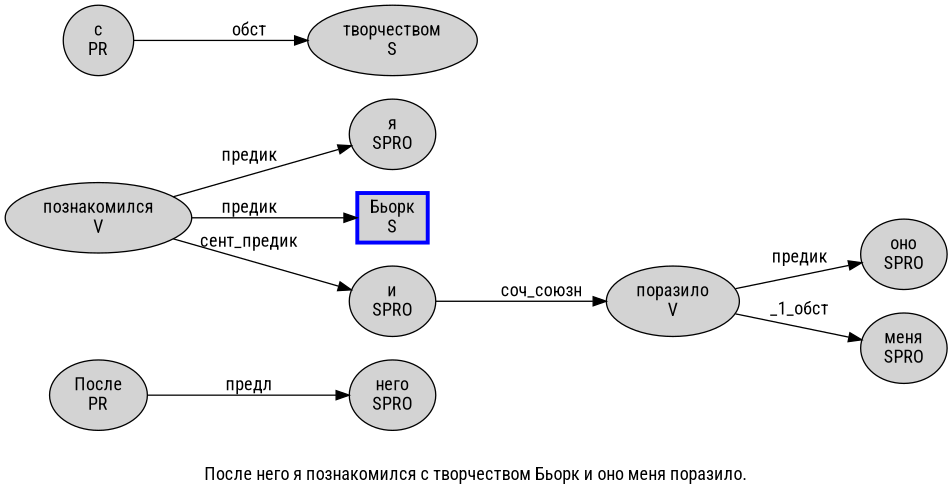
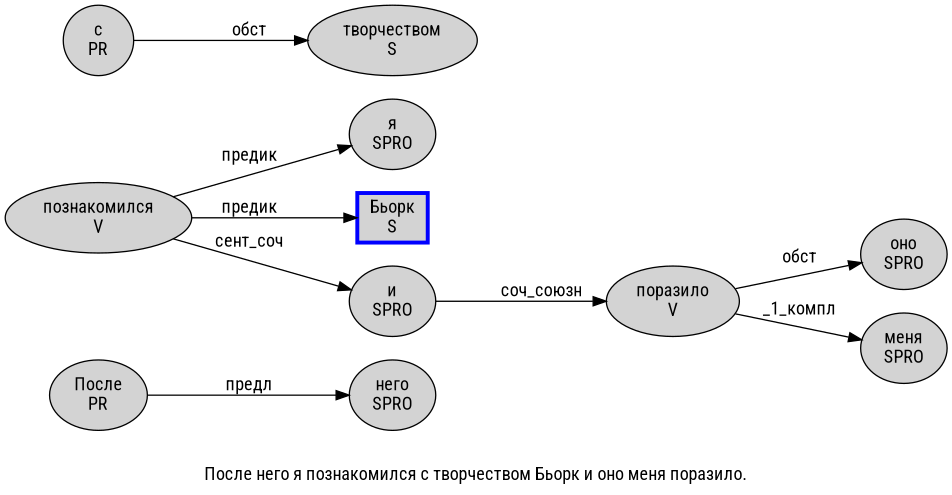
edge "познакомился V" -> "и SPRO": label "сент_предик" -> "сент_соч"
edge "поразило V" -> "оно SPRO": label "предик" -> "обст"
edge "поразило V" -> "меня SPRO": label "_1_обст" -> "_1_компл"
